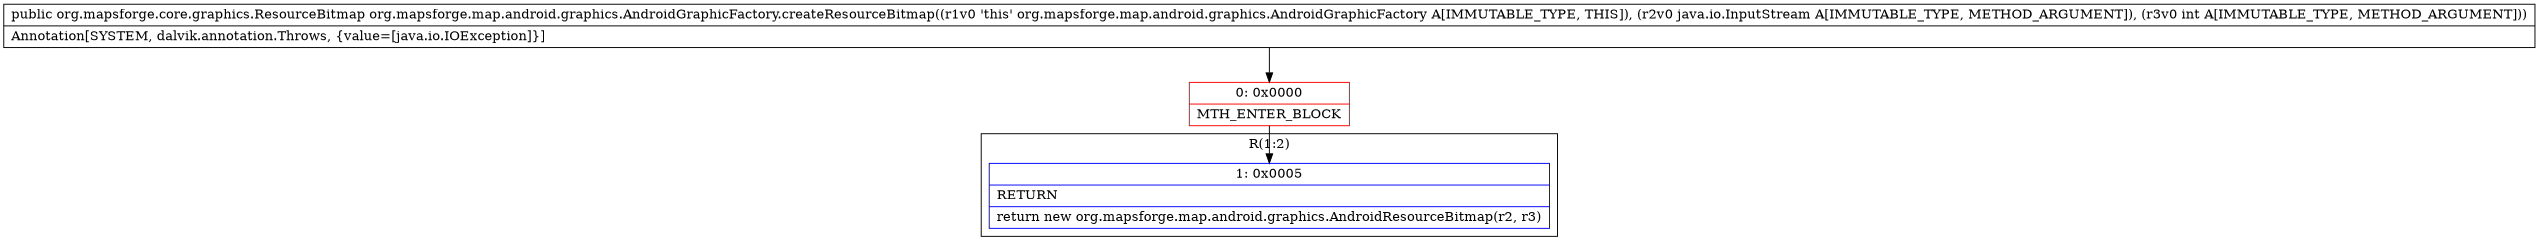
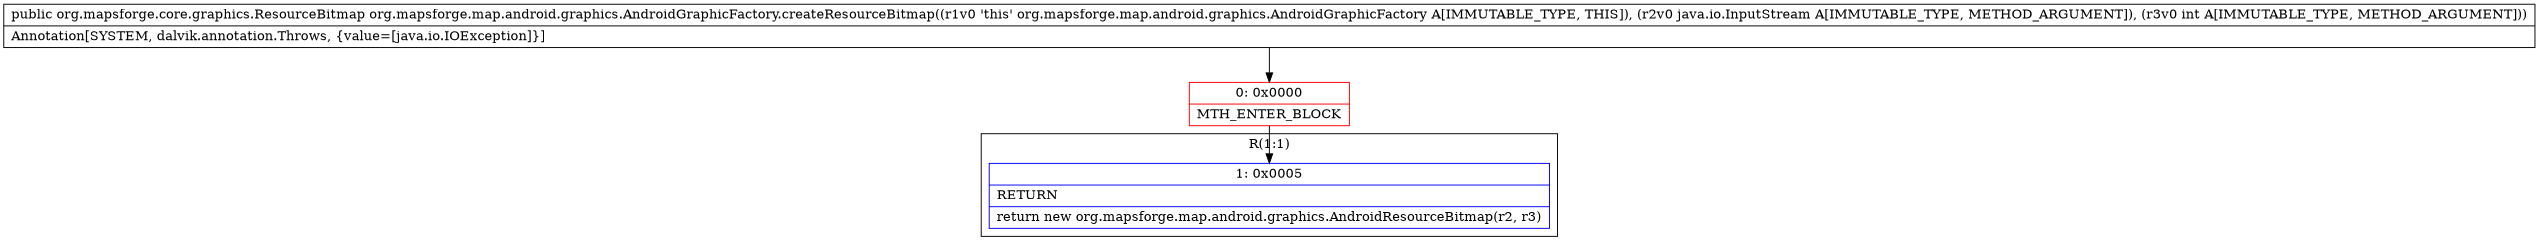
cluster "R(1:2)": label "R(1:2)" -> "R(1:1)"
